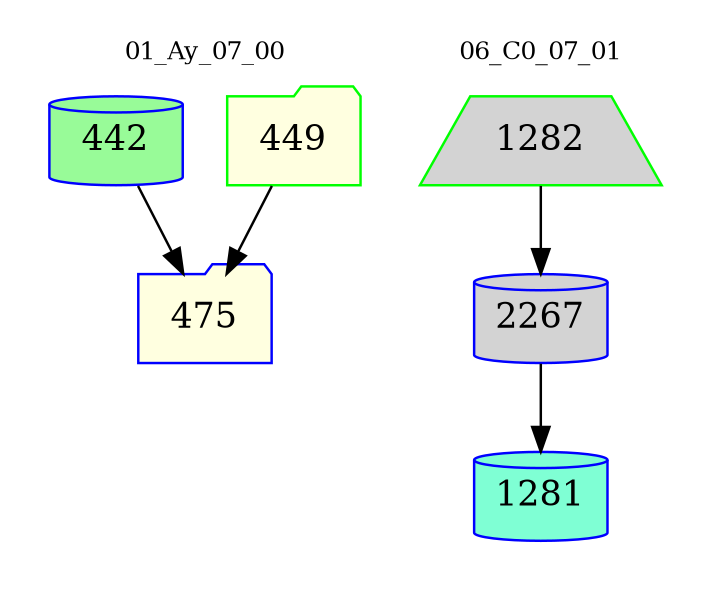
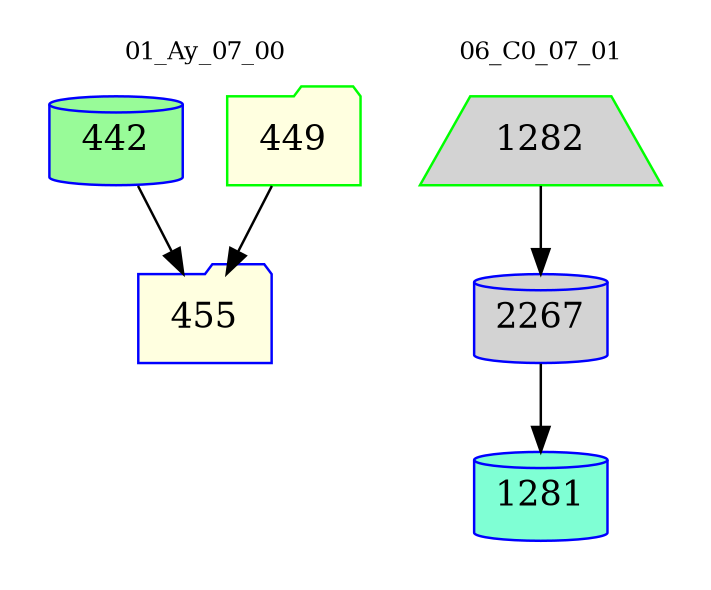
node "475": label "475" -> "455"
